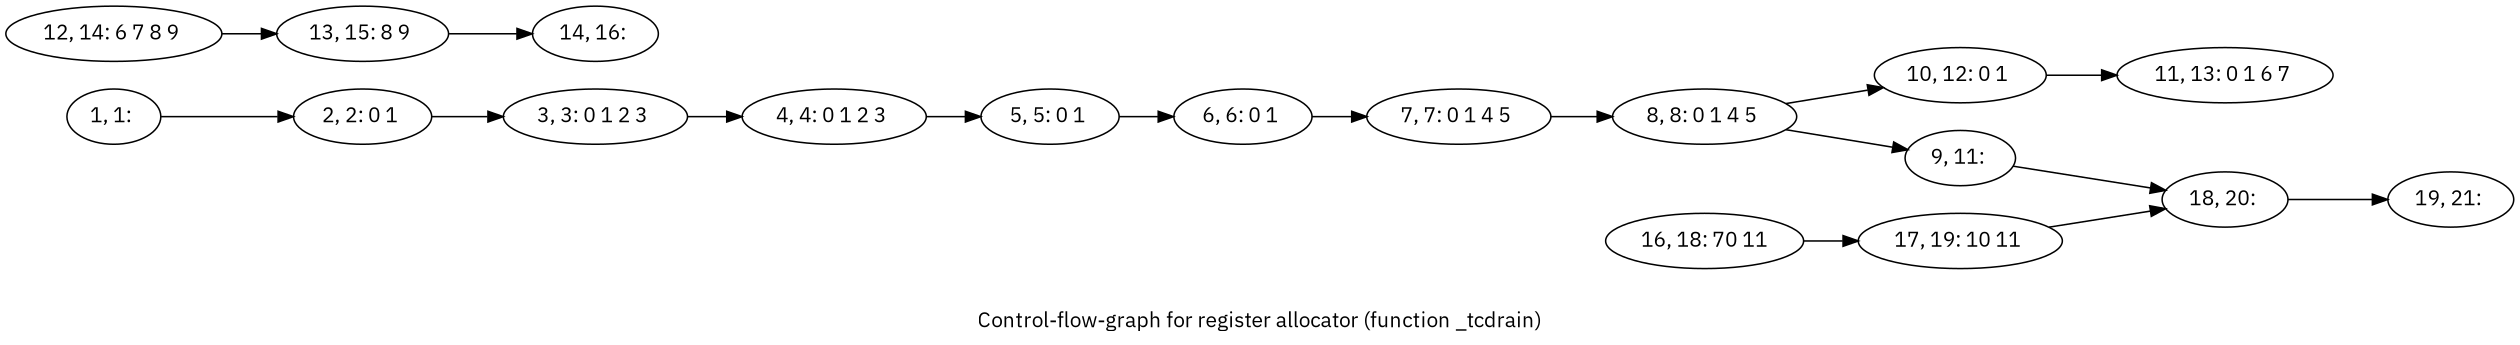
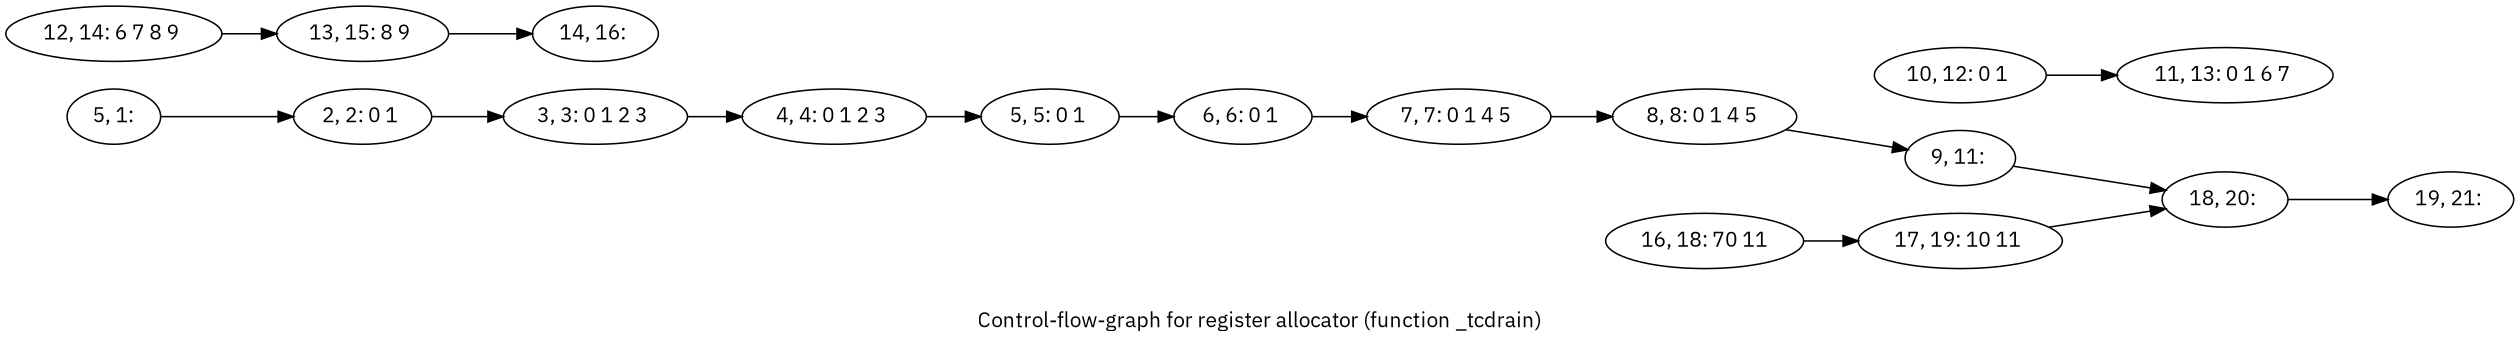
edge "8, 8: 0 1 4 5" -> "10, 12: 0 1": removed
node "1, 1:": label "1, 1:" -> "5, 1:"
